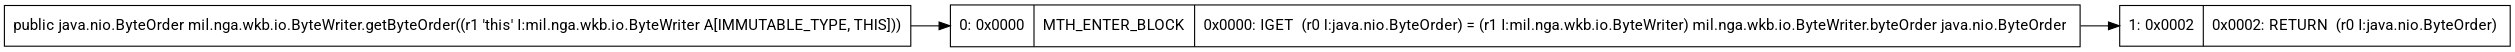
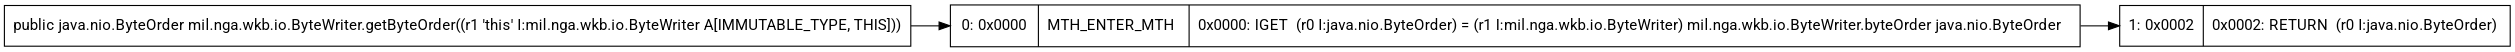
node "0: 0x0000": text "MTH_ENTER_BLOCK" -> "MTH_ENTER_MTH"
